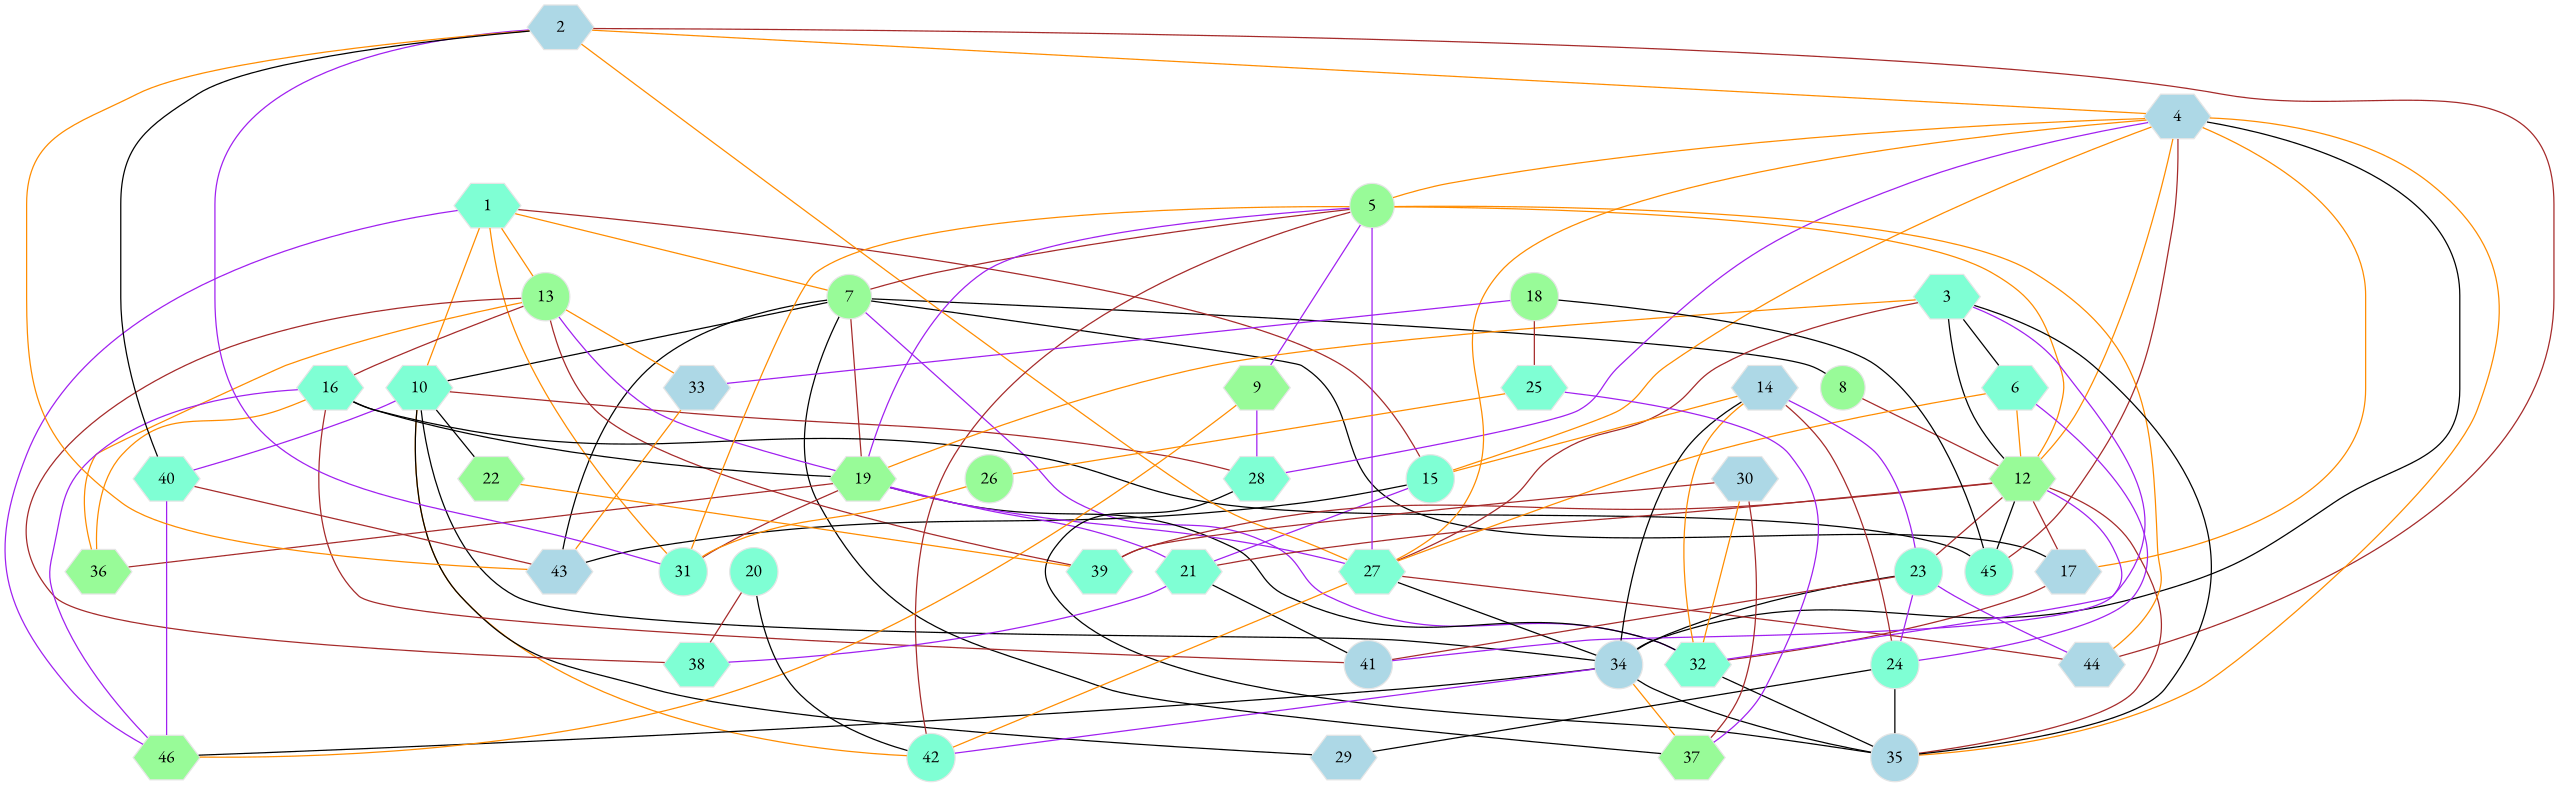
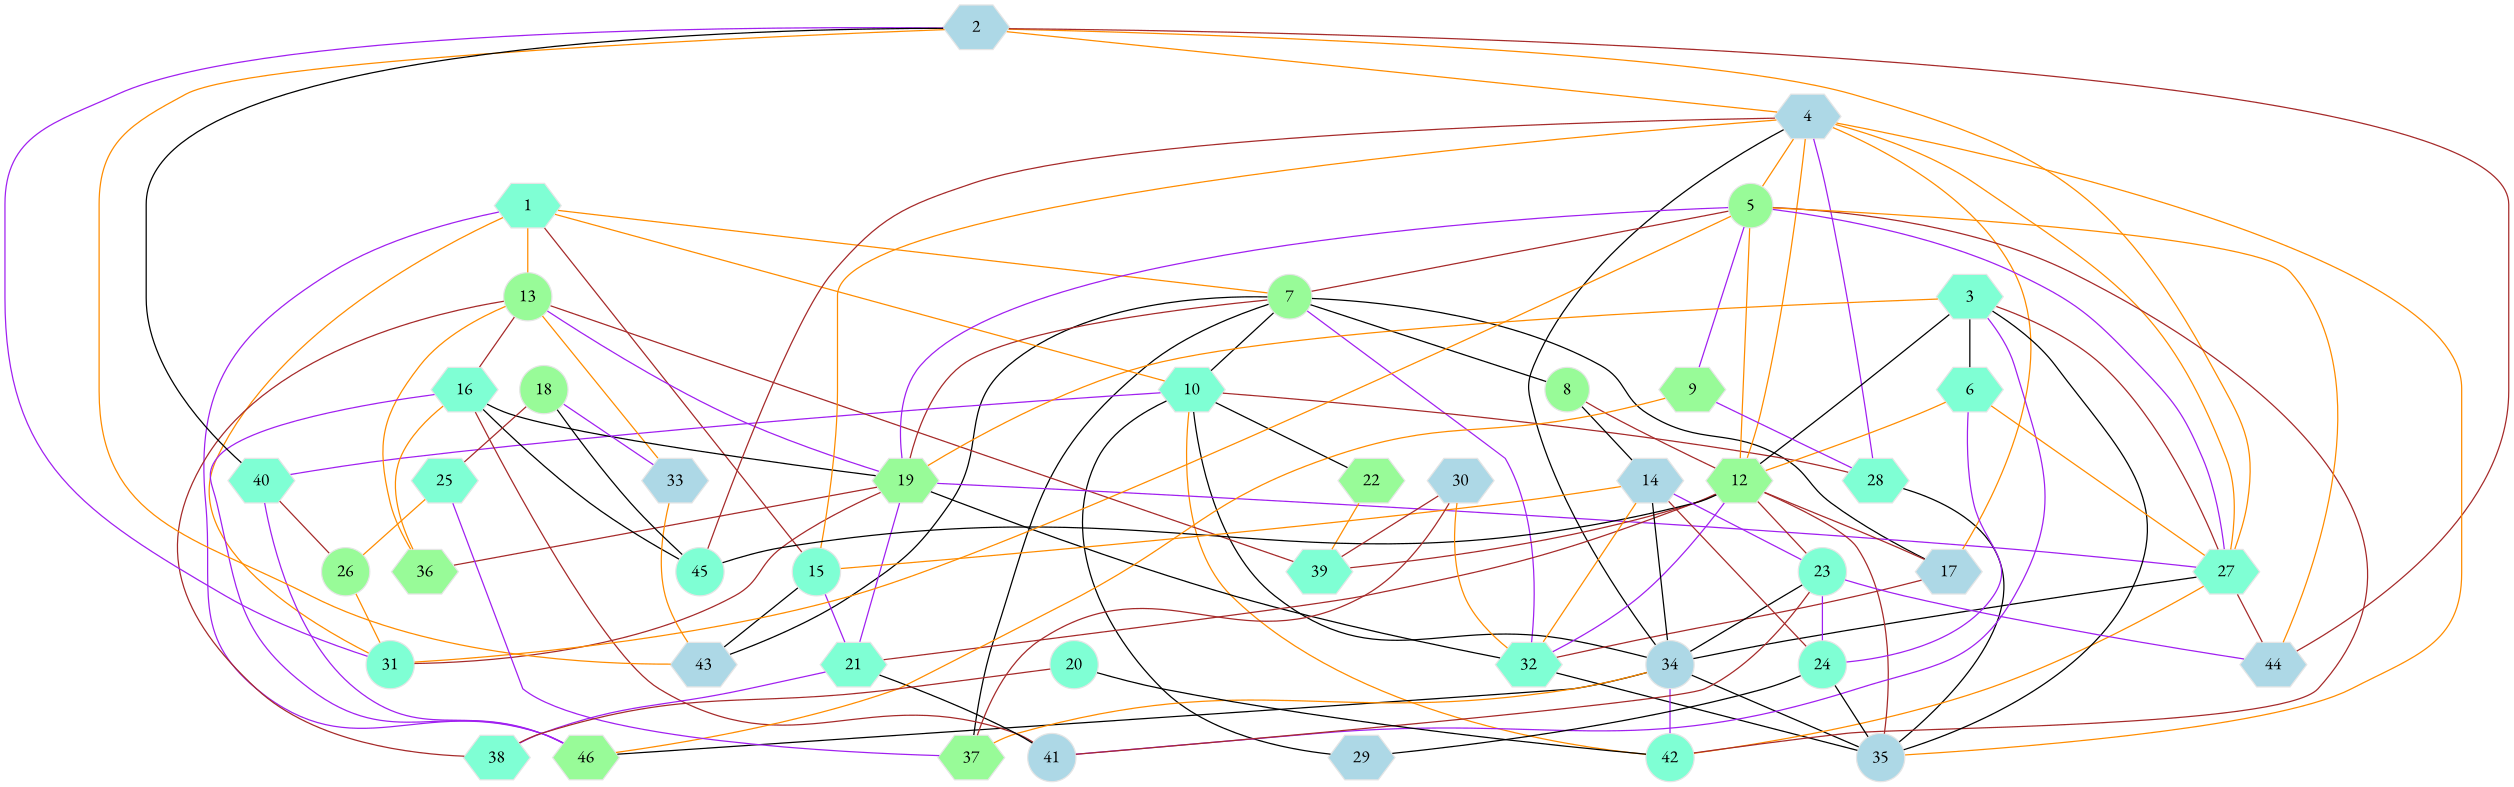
edge "8" -- "14": added
edge "40" -- "43": now "40" -- "26"
